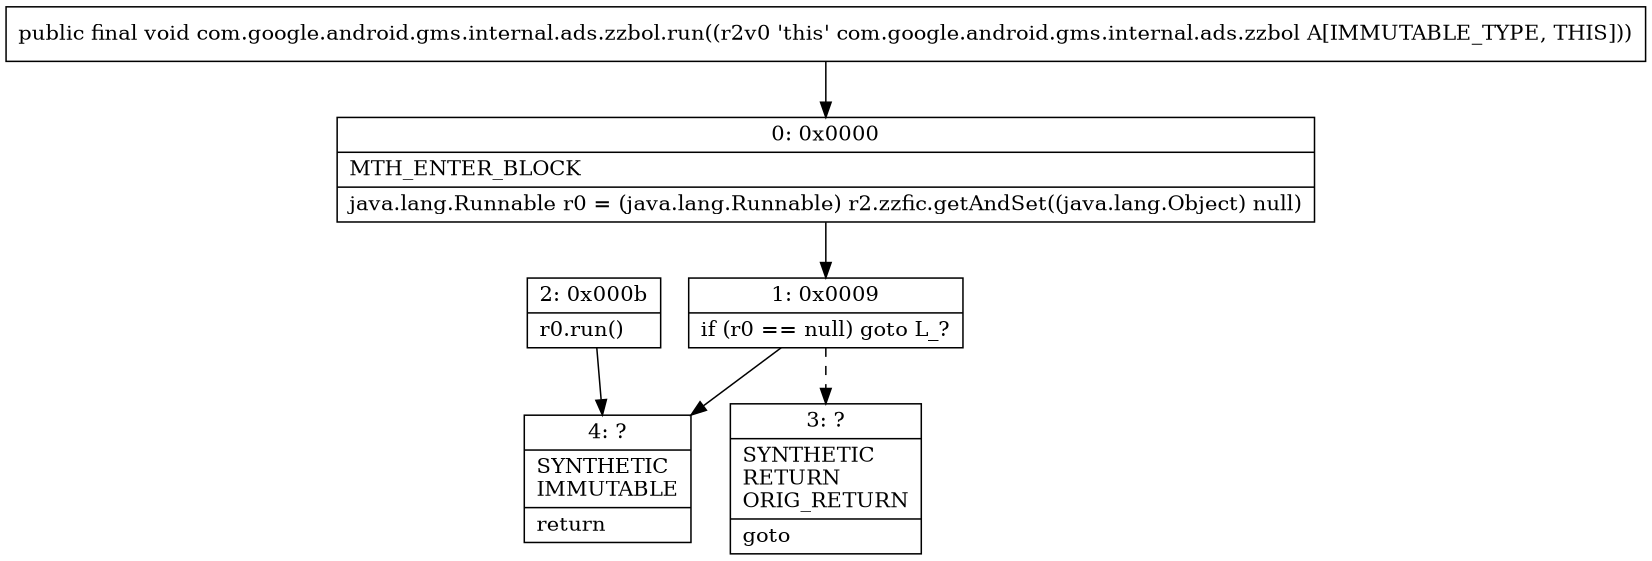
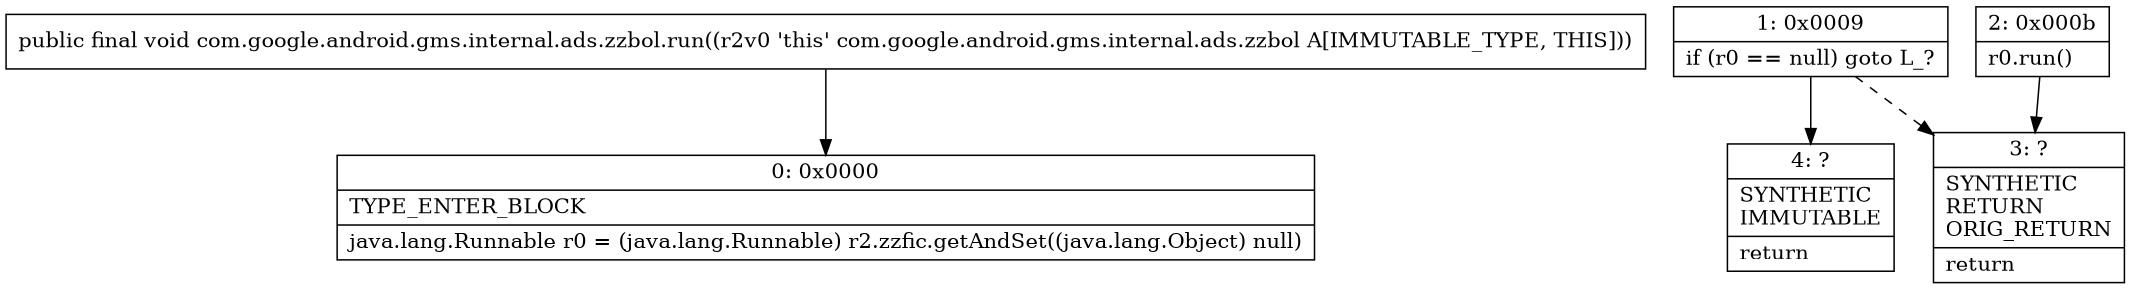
node "0: 0x0000": text "MTH_ENTER_BLOCK" -> "TYPE_ENTER_BLOCK"
edge "0: 0x0000" -> "1: 0x0009": removed
edge "2: 0x000b" -> "4: ?": now "2: 0x000b" -> "3: ?"
node "3: ?": text "goto" -> "return"
